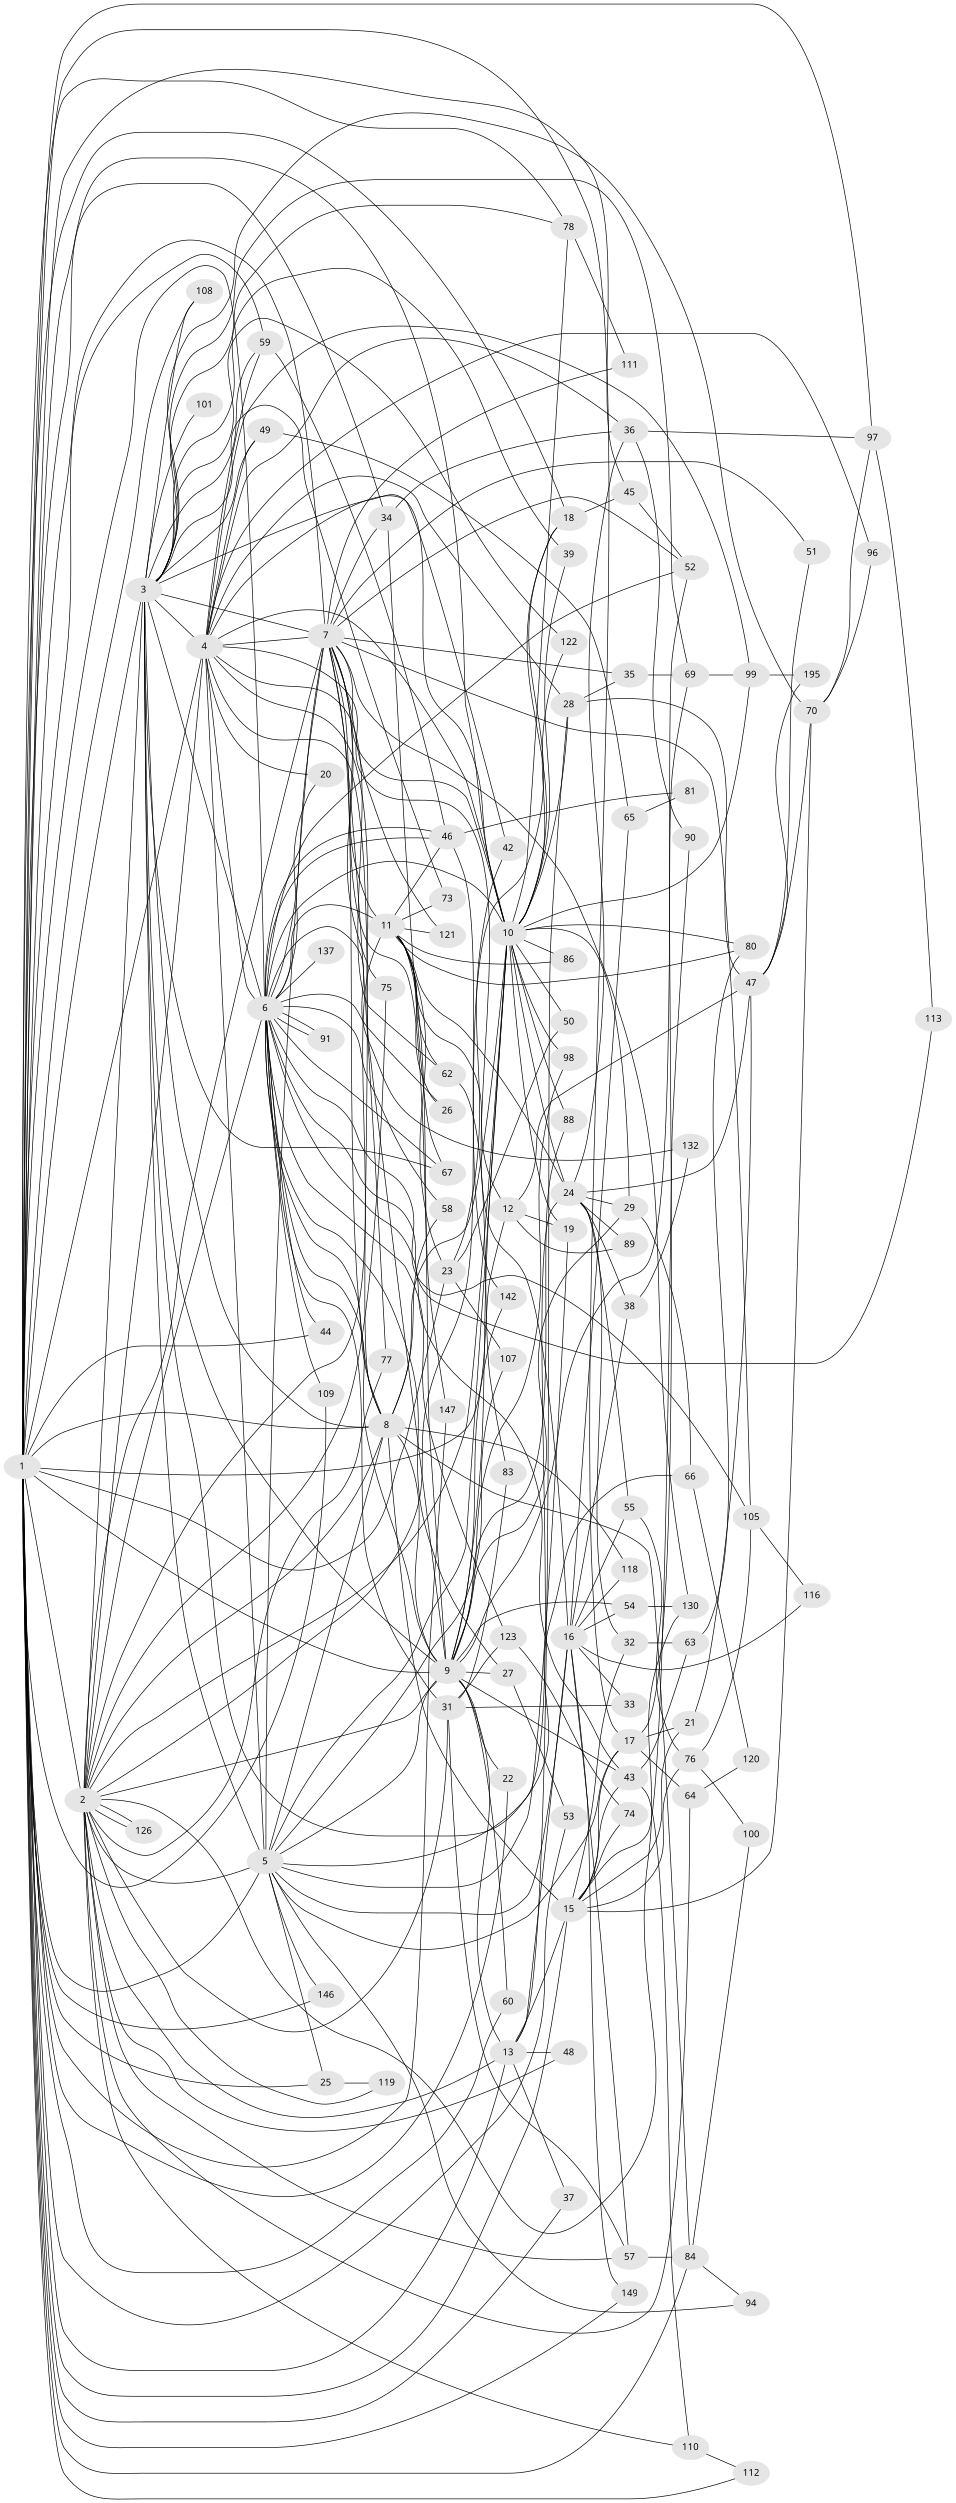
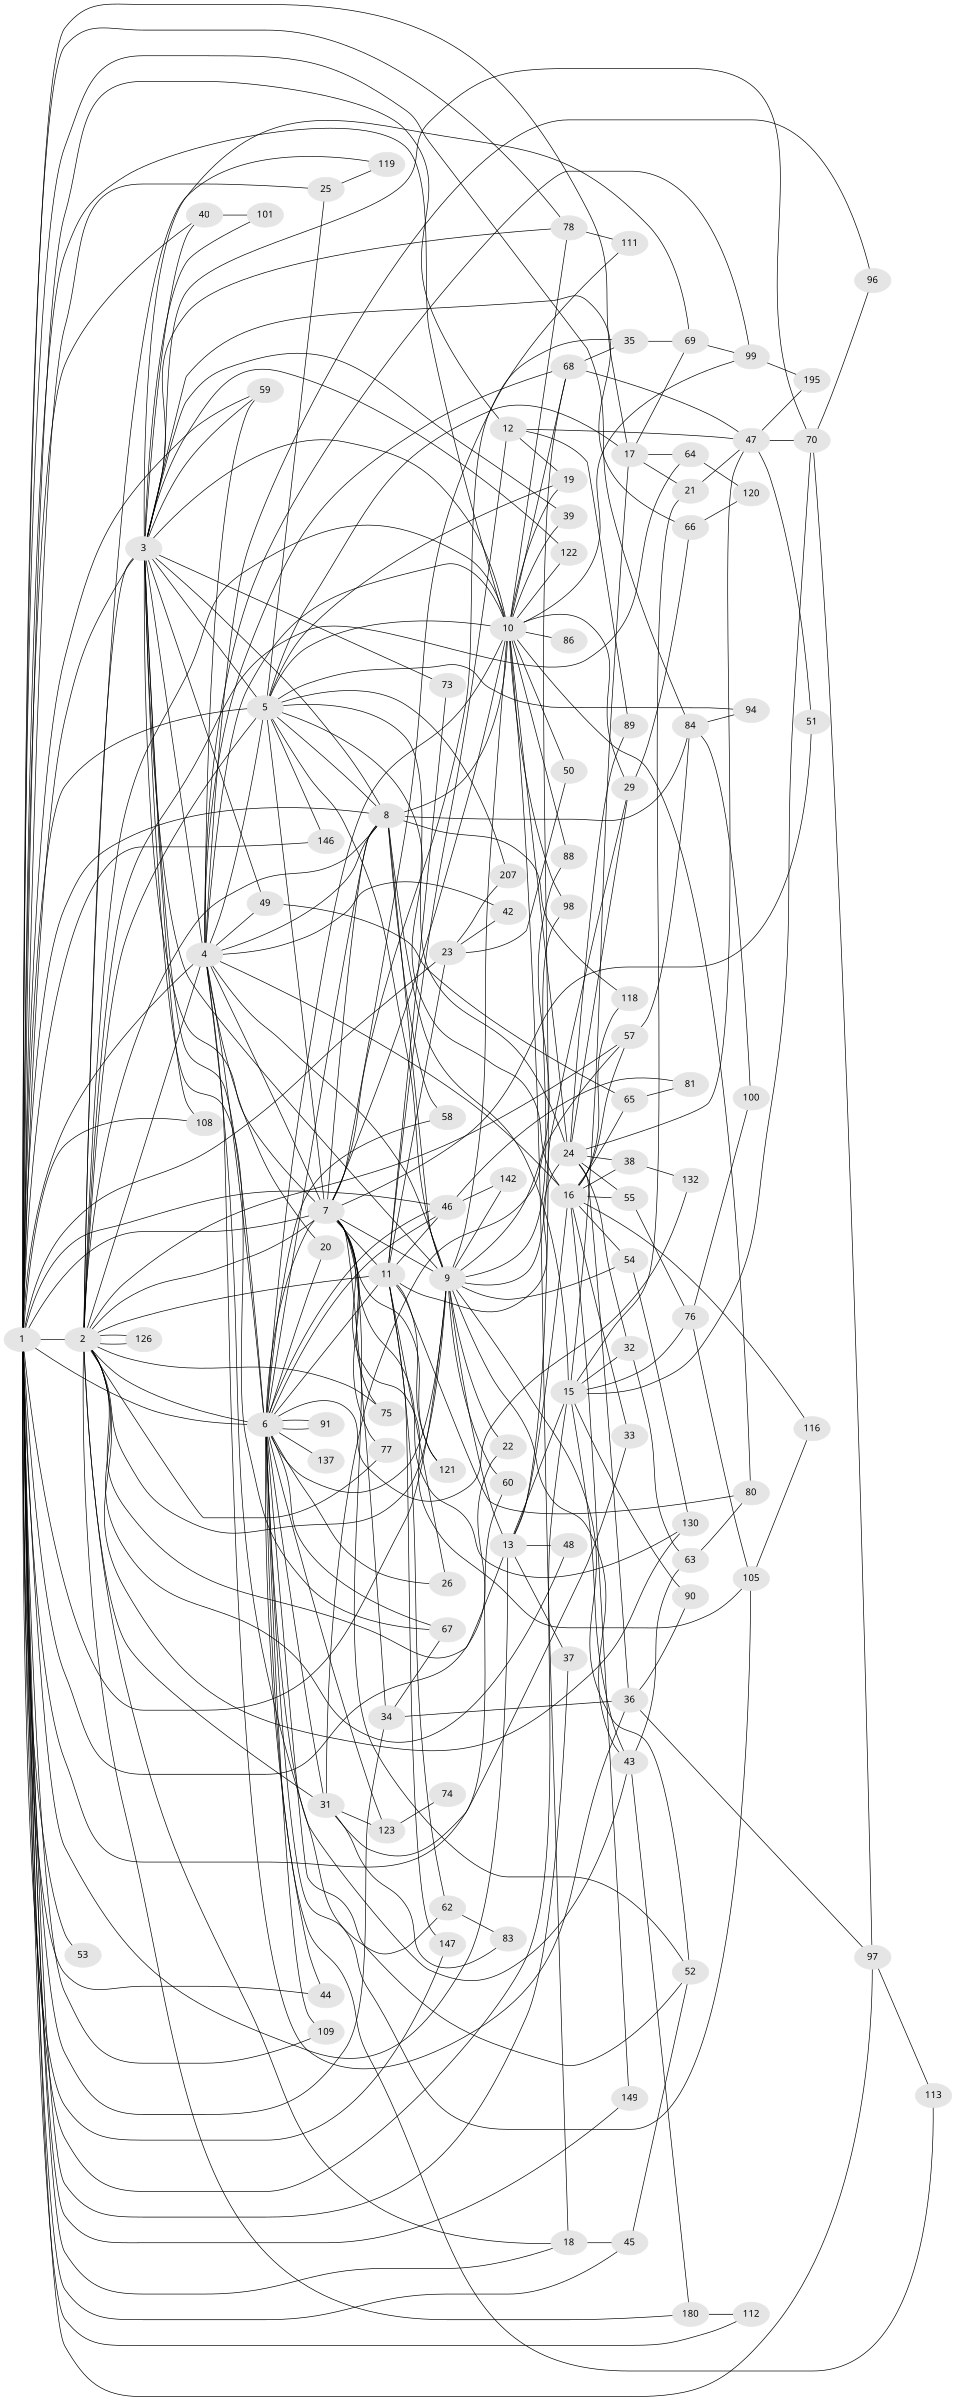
node "40": added
edge "59" -- "46": now "1" -- "46"
node "28": label "28" -> "68"
edge "11" -- "86": removed
node "107": label "107" -> "207"
node "27": removed
edge "74" -- "15": removed
node "110": label "110" -> "180"
